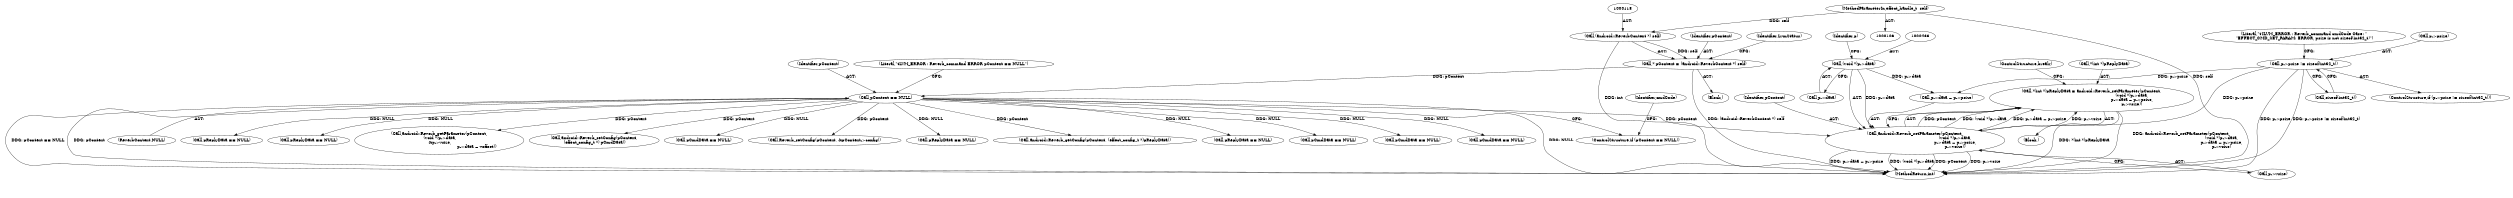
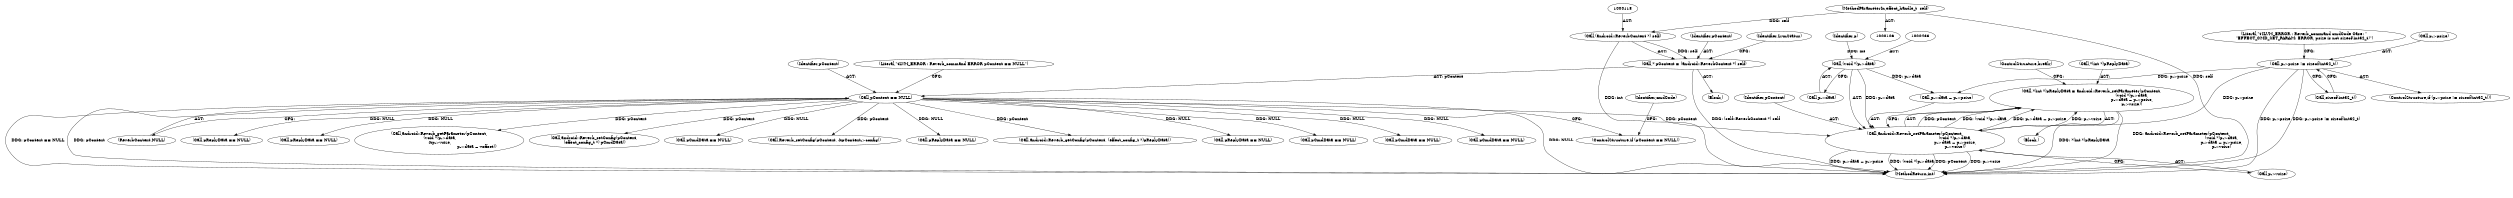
edge "(Identifier,p)" -> "(Call,(void *)p->data)": label "CFG: " -> "DDG: int"
edge "(Call,* pContext = (android::ReverbContext *) self)" -> "(Call,pContext == NULL)": label "DDG: pContext" -> "AST: pContext"
edge "(Call,pContext == NULL)" -> "(ReverbContext,NULL)": added, label "CFG:"
edge "(Call,* pContext = (android::ReverbContext *) self)" -> "(MethodReturn,int)": label "DDG: (android::ReverbContext *) self" -> "DDG: (self::ReverbContext *) self"
